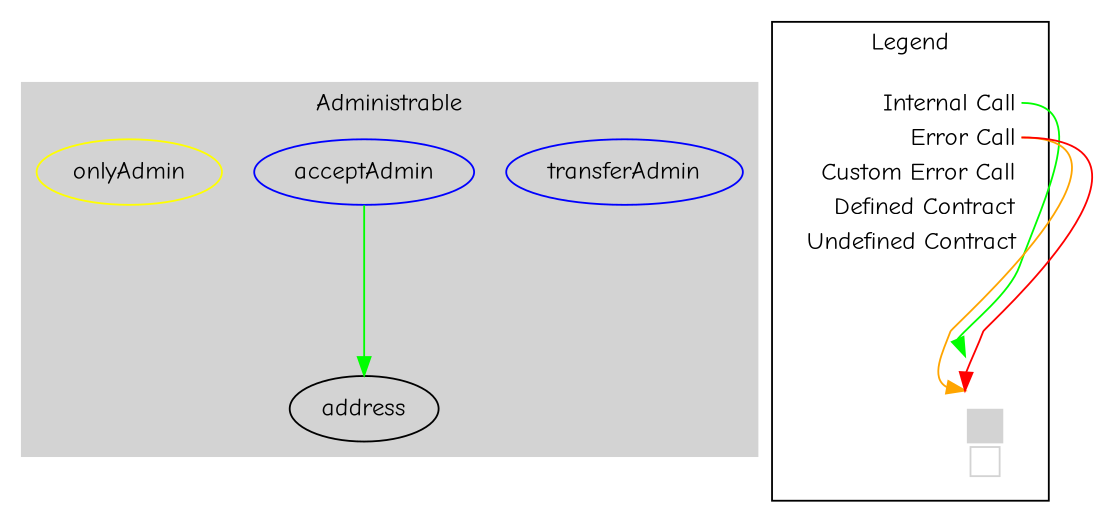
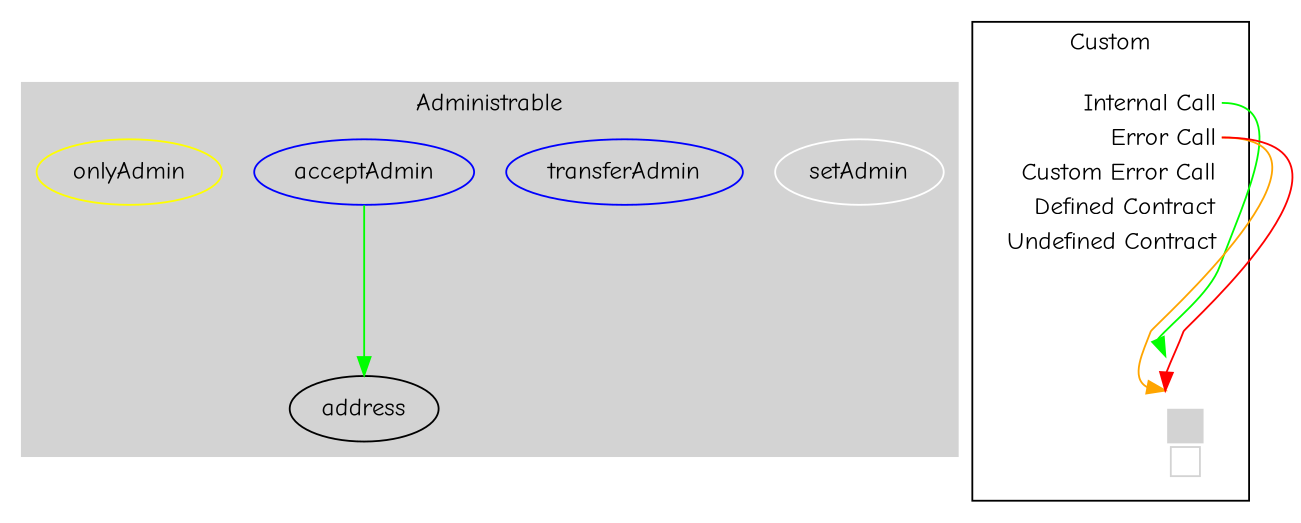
cluster "Legend": label "Legend" -> "Custom"
node "setAdmin": added
